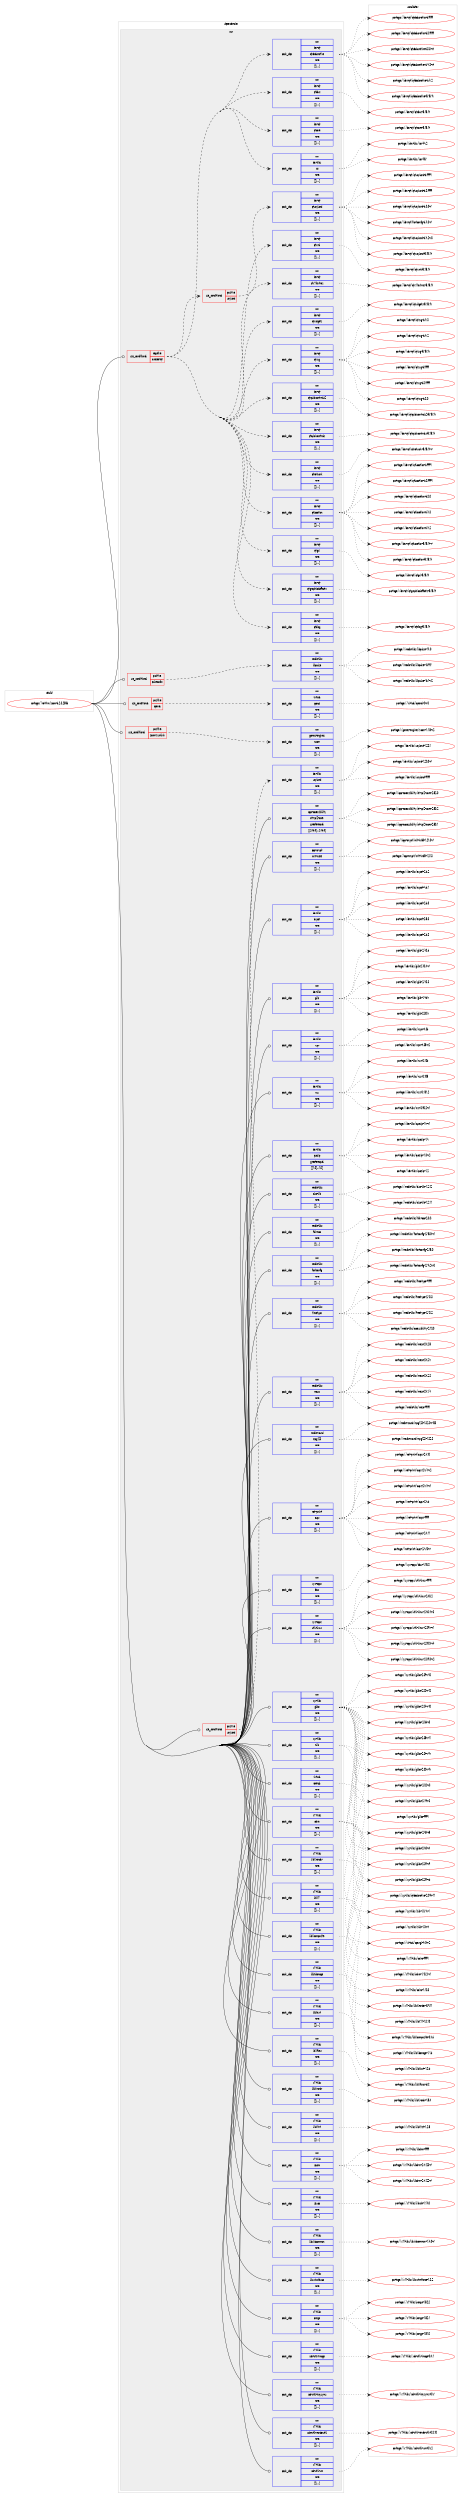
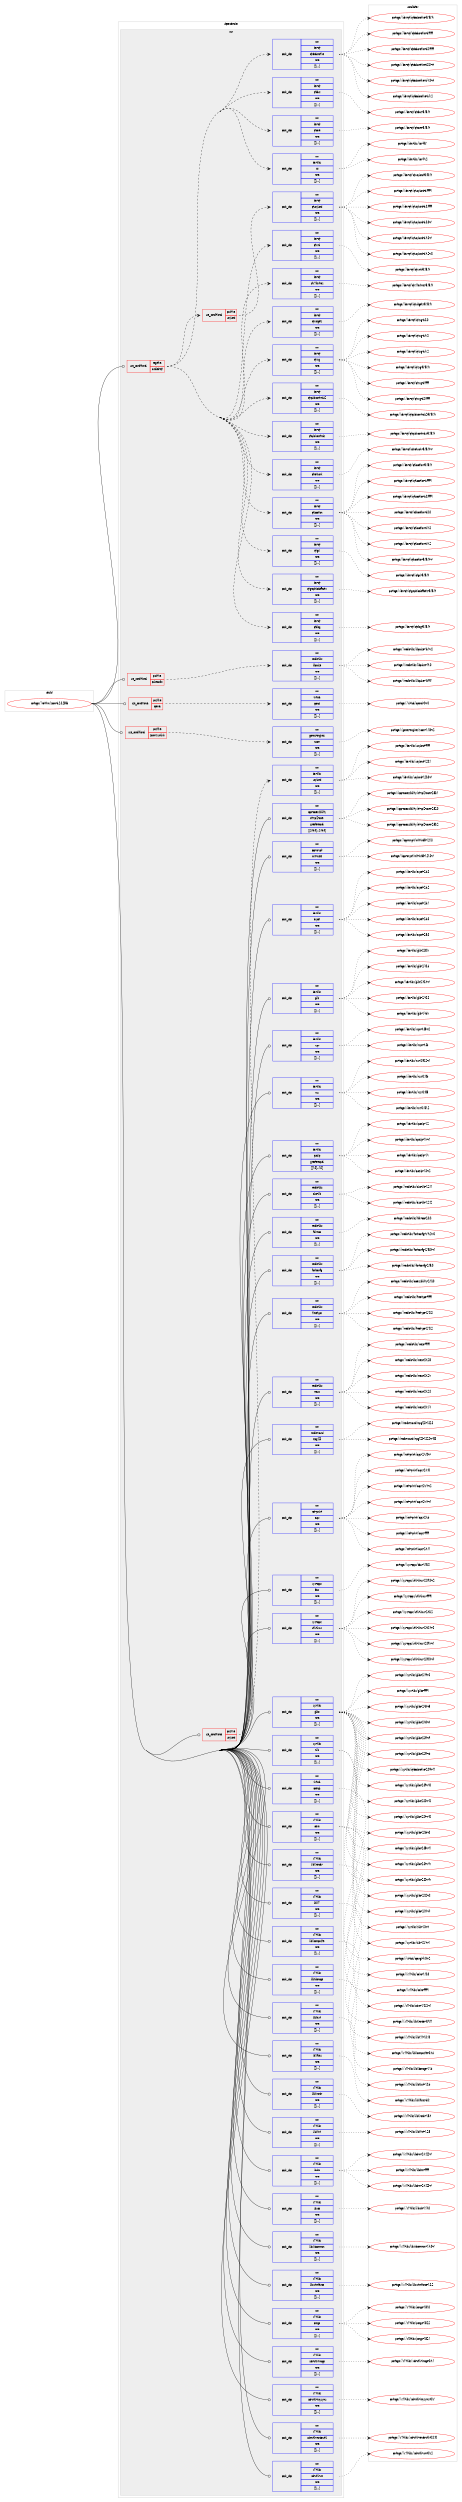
node "portage://dev-qt/fontconfig-6.7.3-r1": label "portage://dev-qt/fontconfig-6.7.3-r1" -> "portage://dev-qt/qtwayland-6.7.3-r1"
node "portage://dev-libs/expat-4.6.1": label "portage://dev-libs/expat-4.6.1" -> "portage://dev-libs/expat-2.6.1"
node "portage://media-libs/fontconfig-2.14.2-r3": label "portage://media-libs/fontconfig-2.14.2-r3" -> "portage://media-libs/fontconfig-4.14.2-r3"
node "portage://sys-libs/glibc-2.31-r7": added
node "portage://x11-libs/pango-1.52.1": label "portage://x11-libs/pango-1.52.1" -> "portage://x10-libs/pango-1.52.1"
